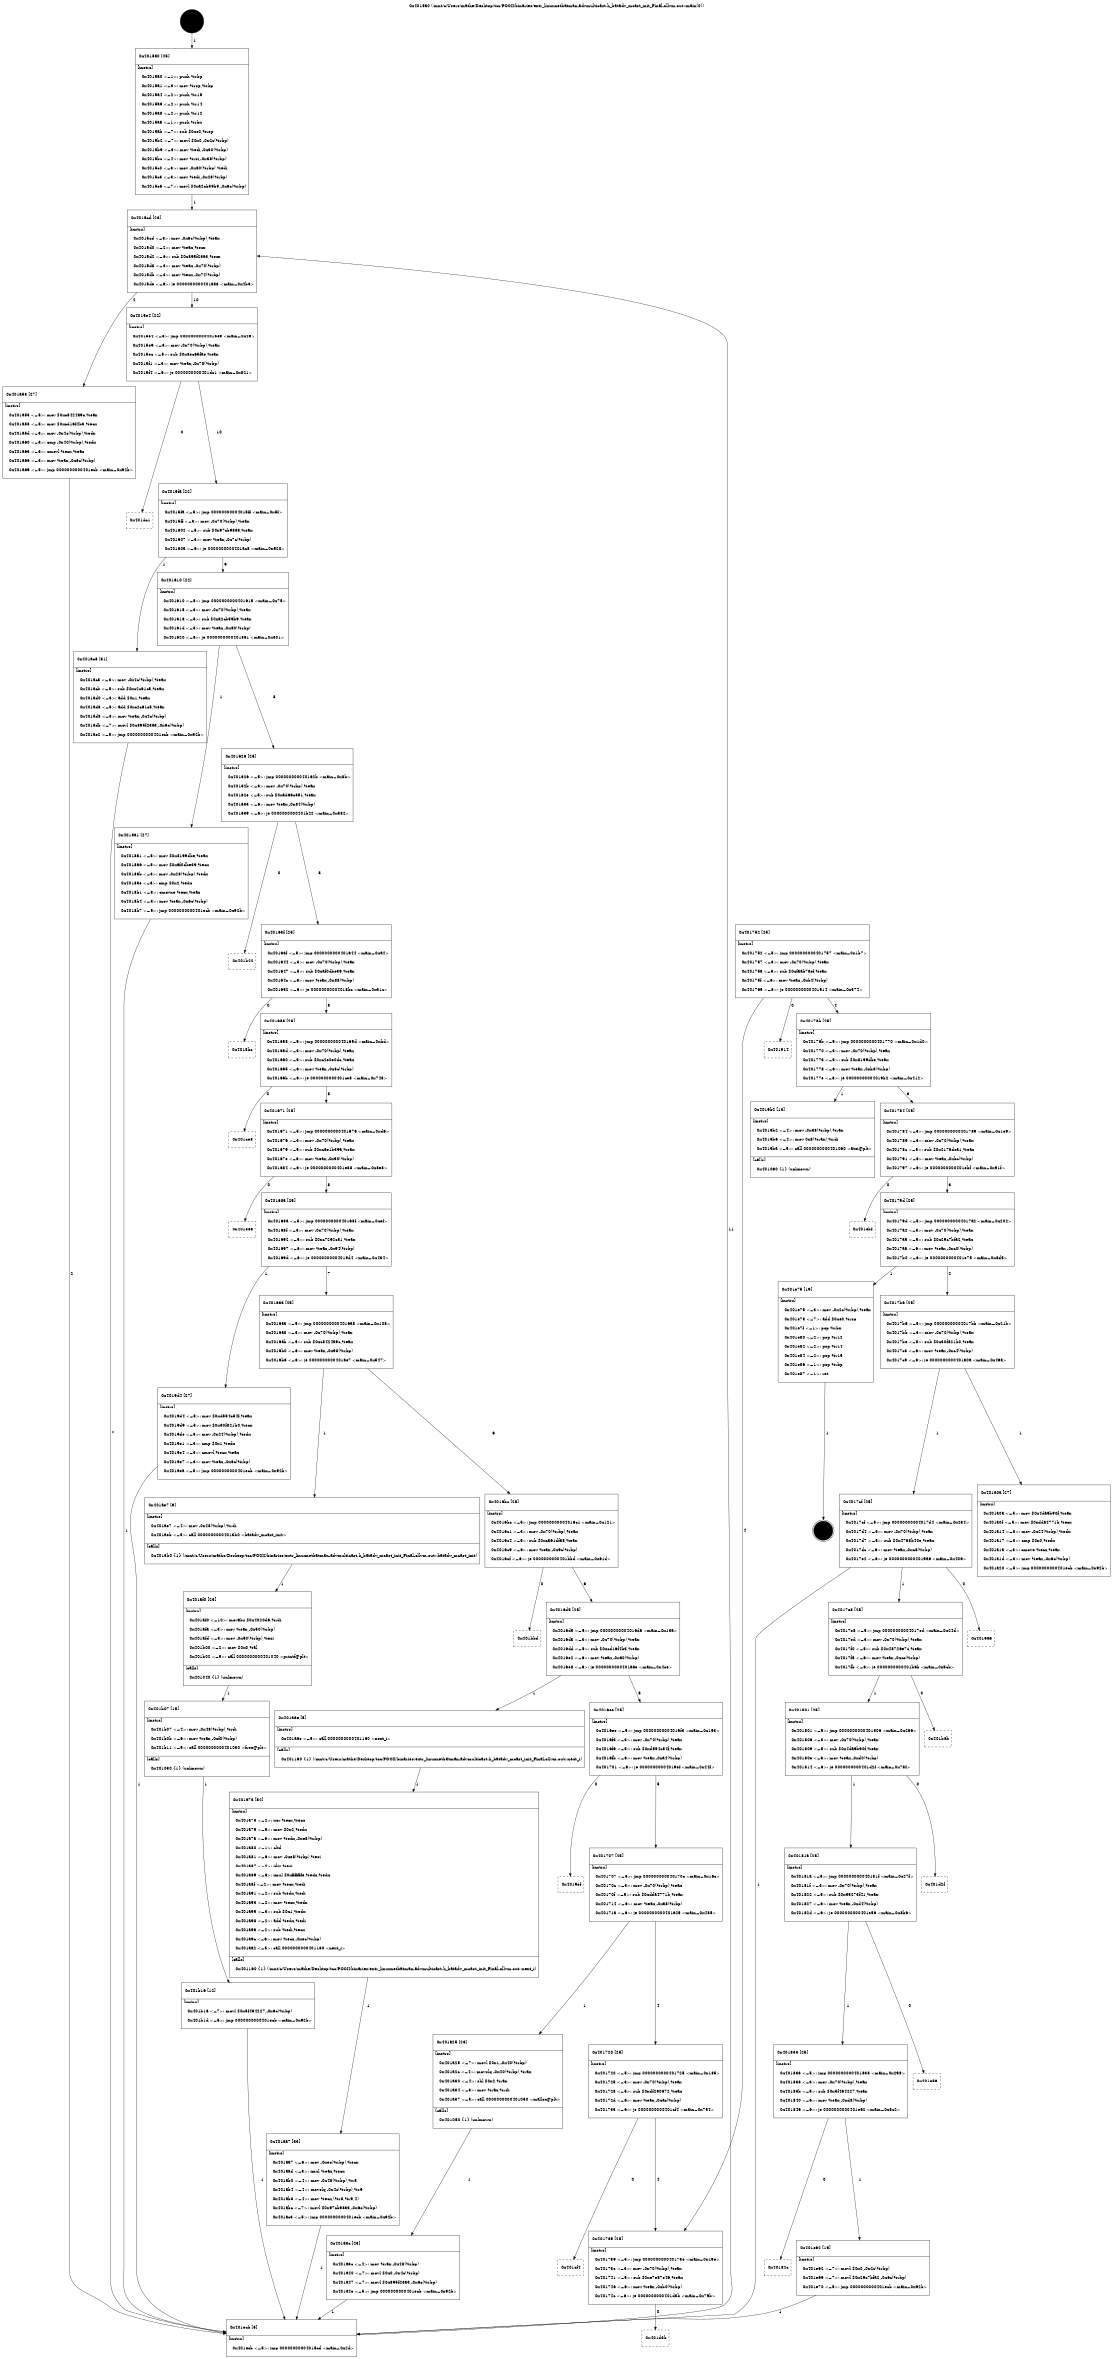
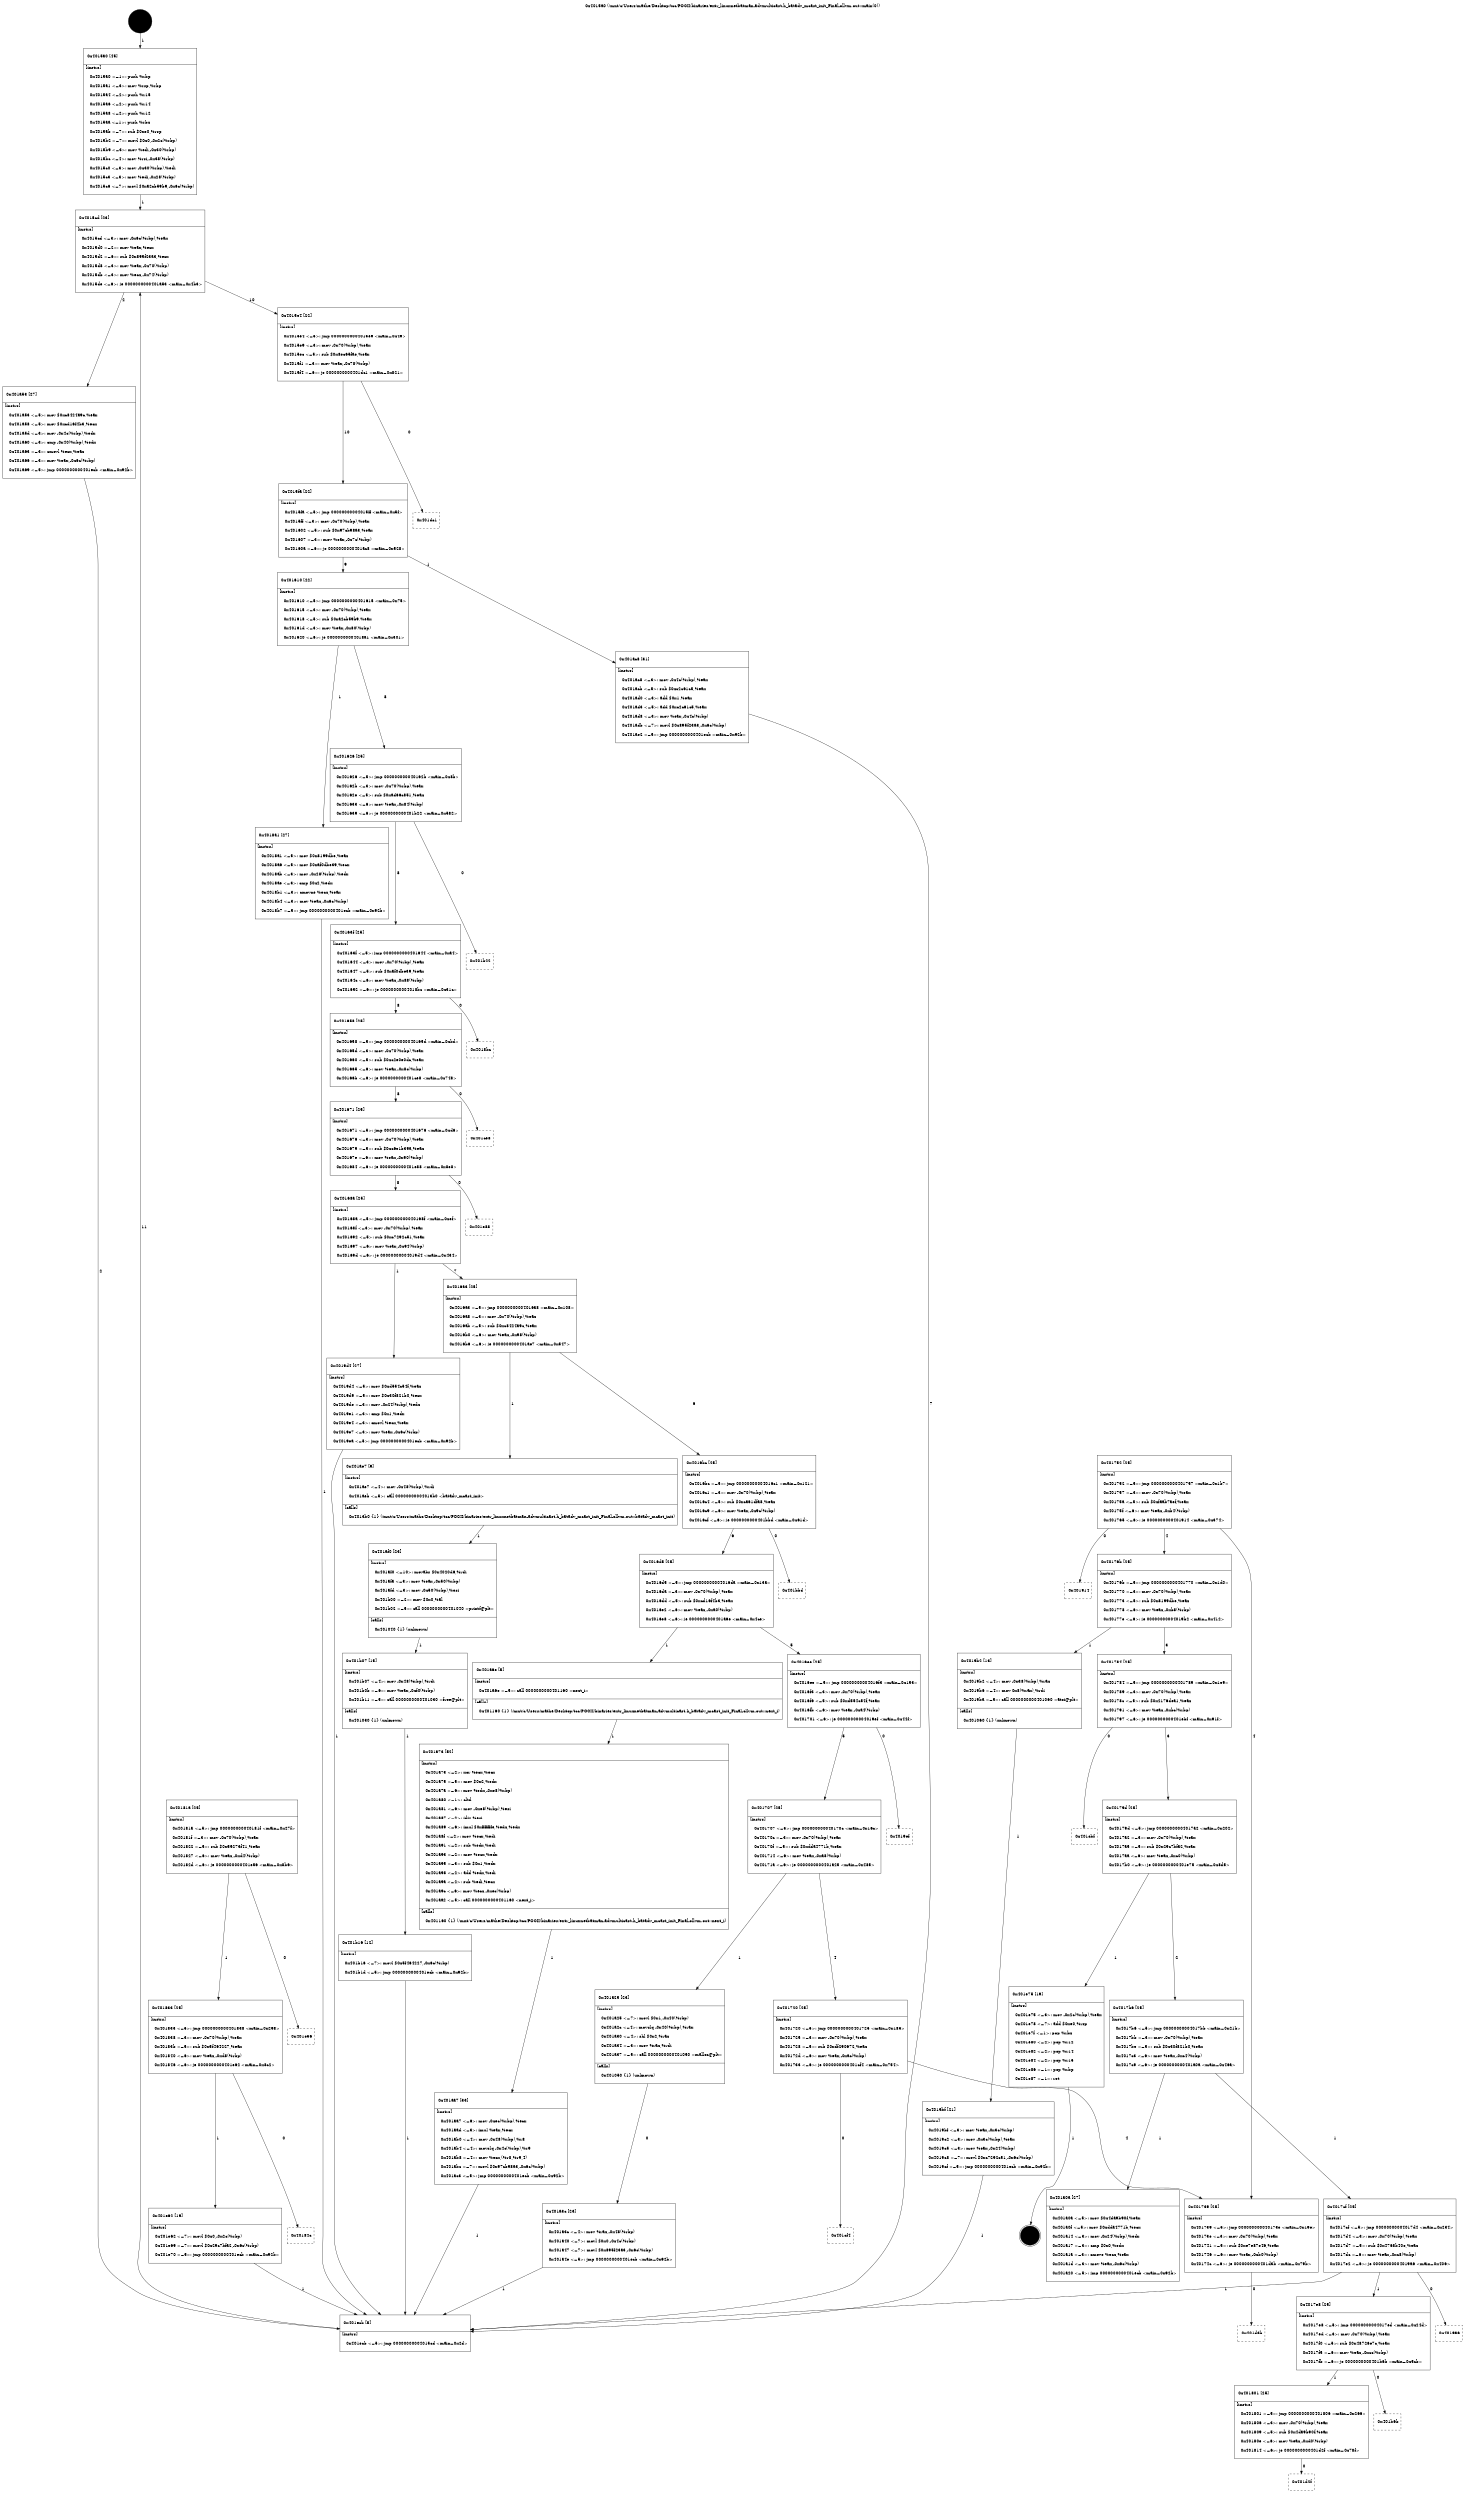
edge "0x401801 [25]" -> "0x40181a [25]": removed, label "1"
node "0x4019bf [21]": added
edge "0x401a25 [23]" -> "0x401a3c [23]": label " 1" -> " 0"
